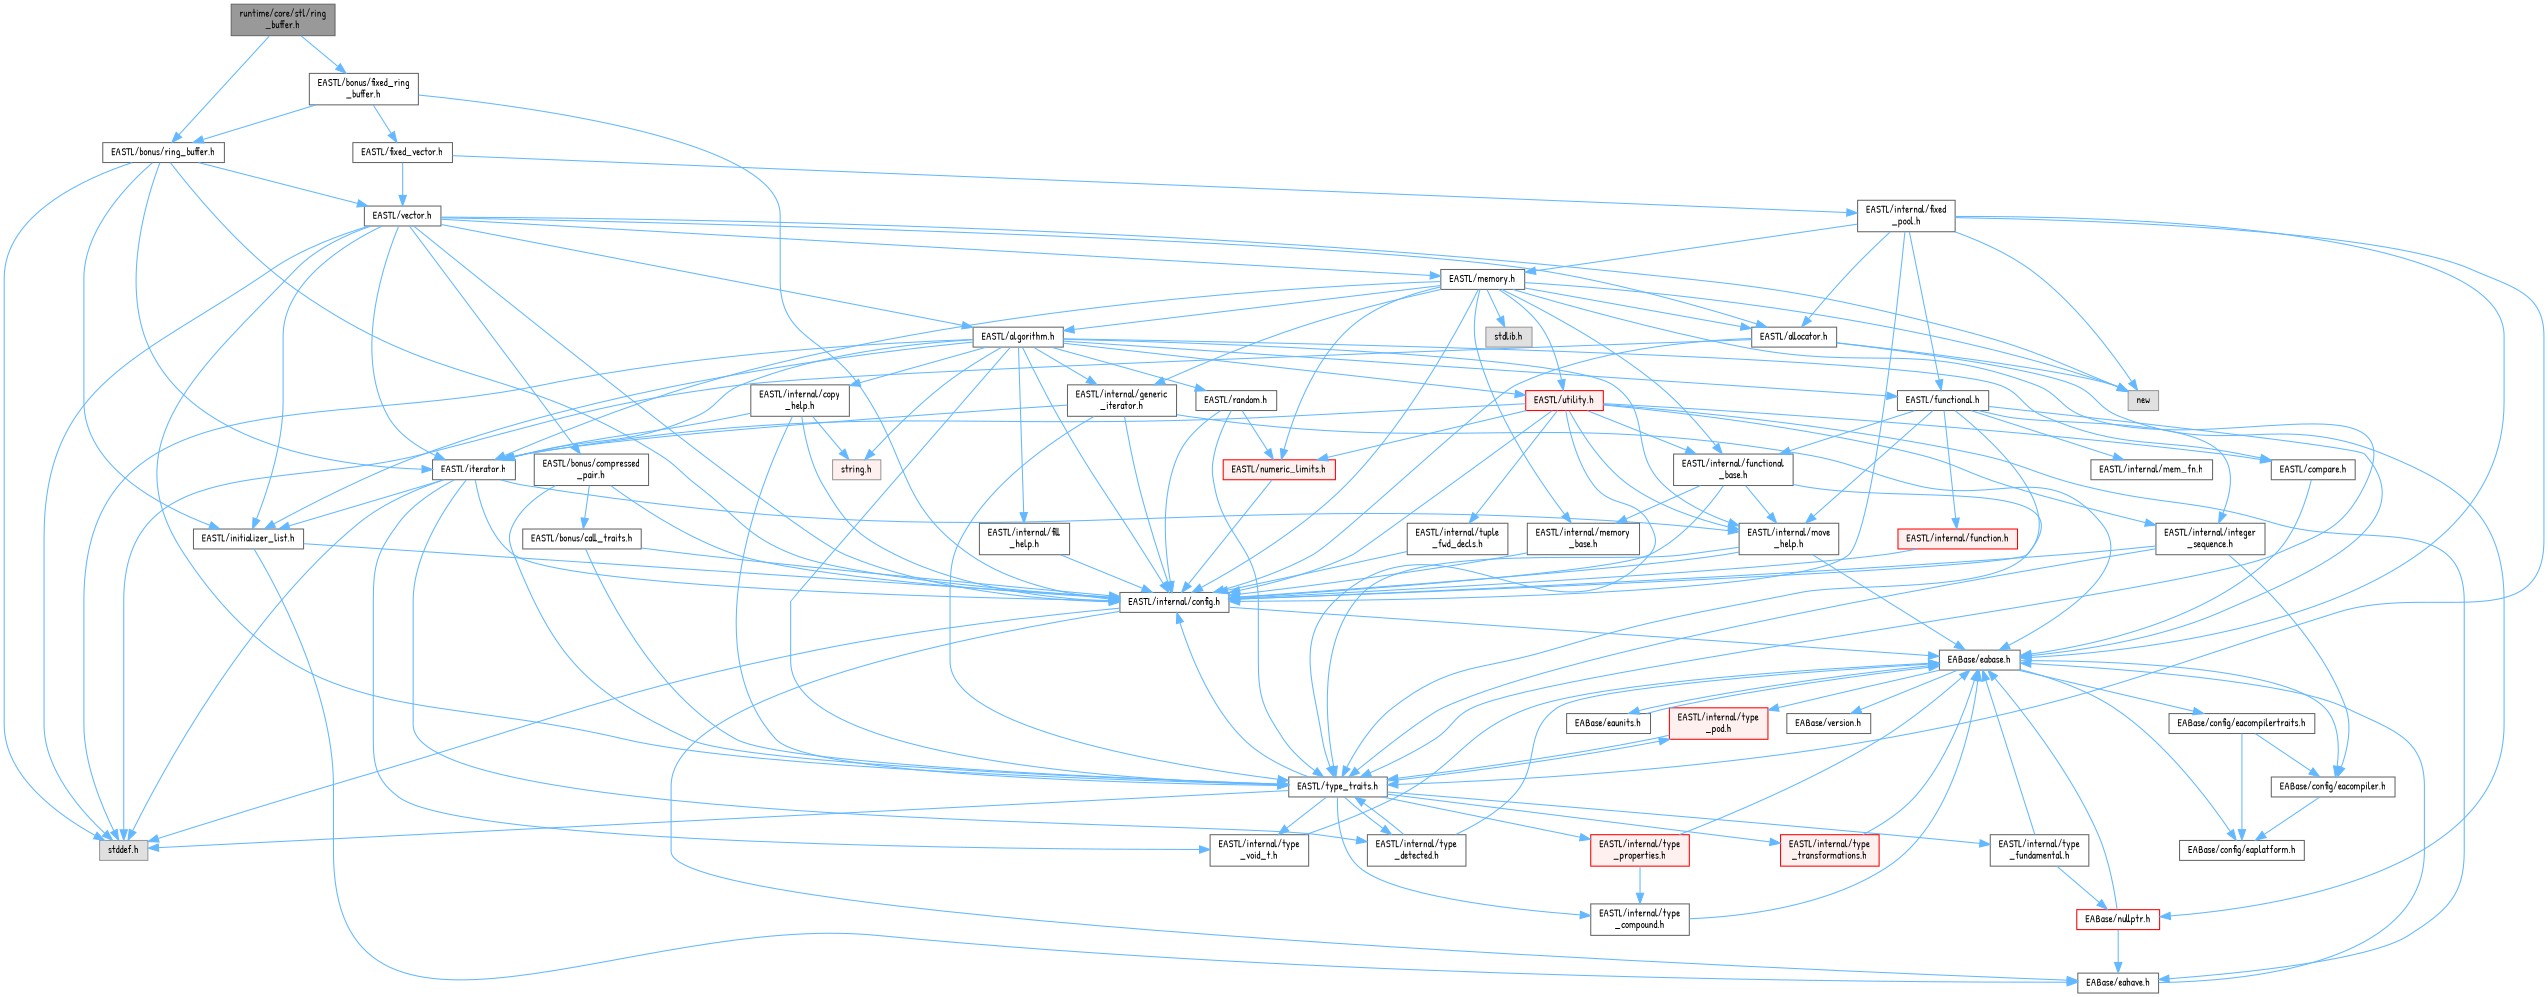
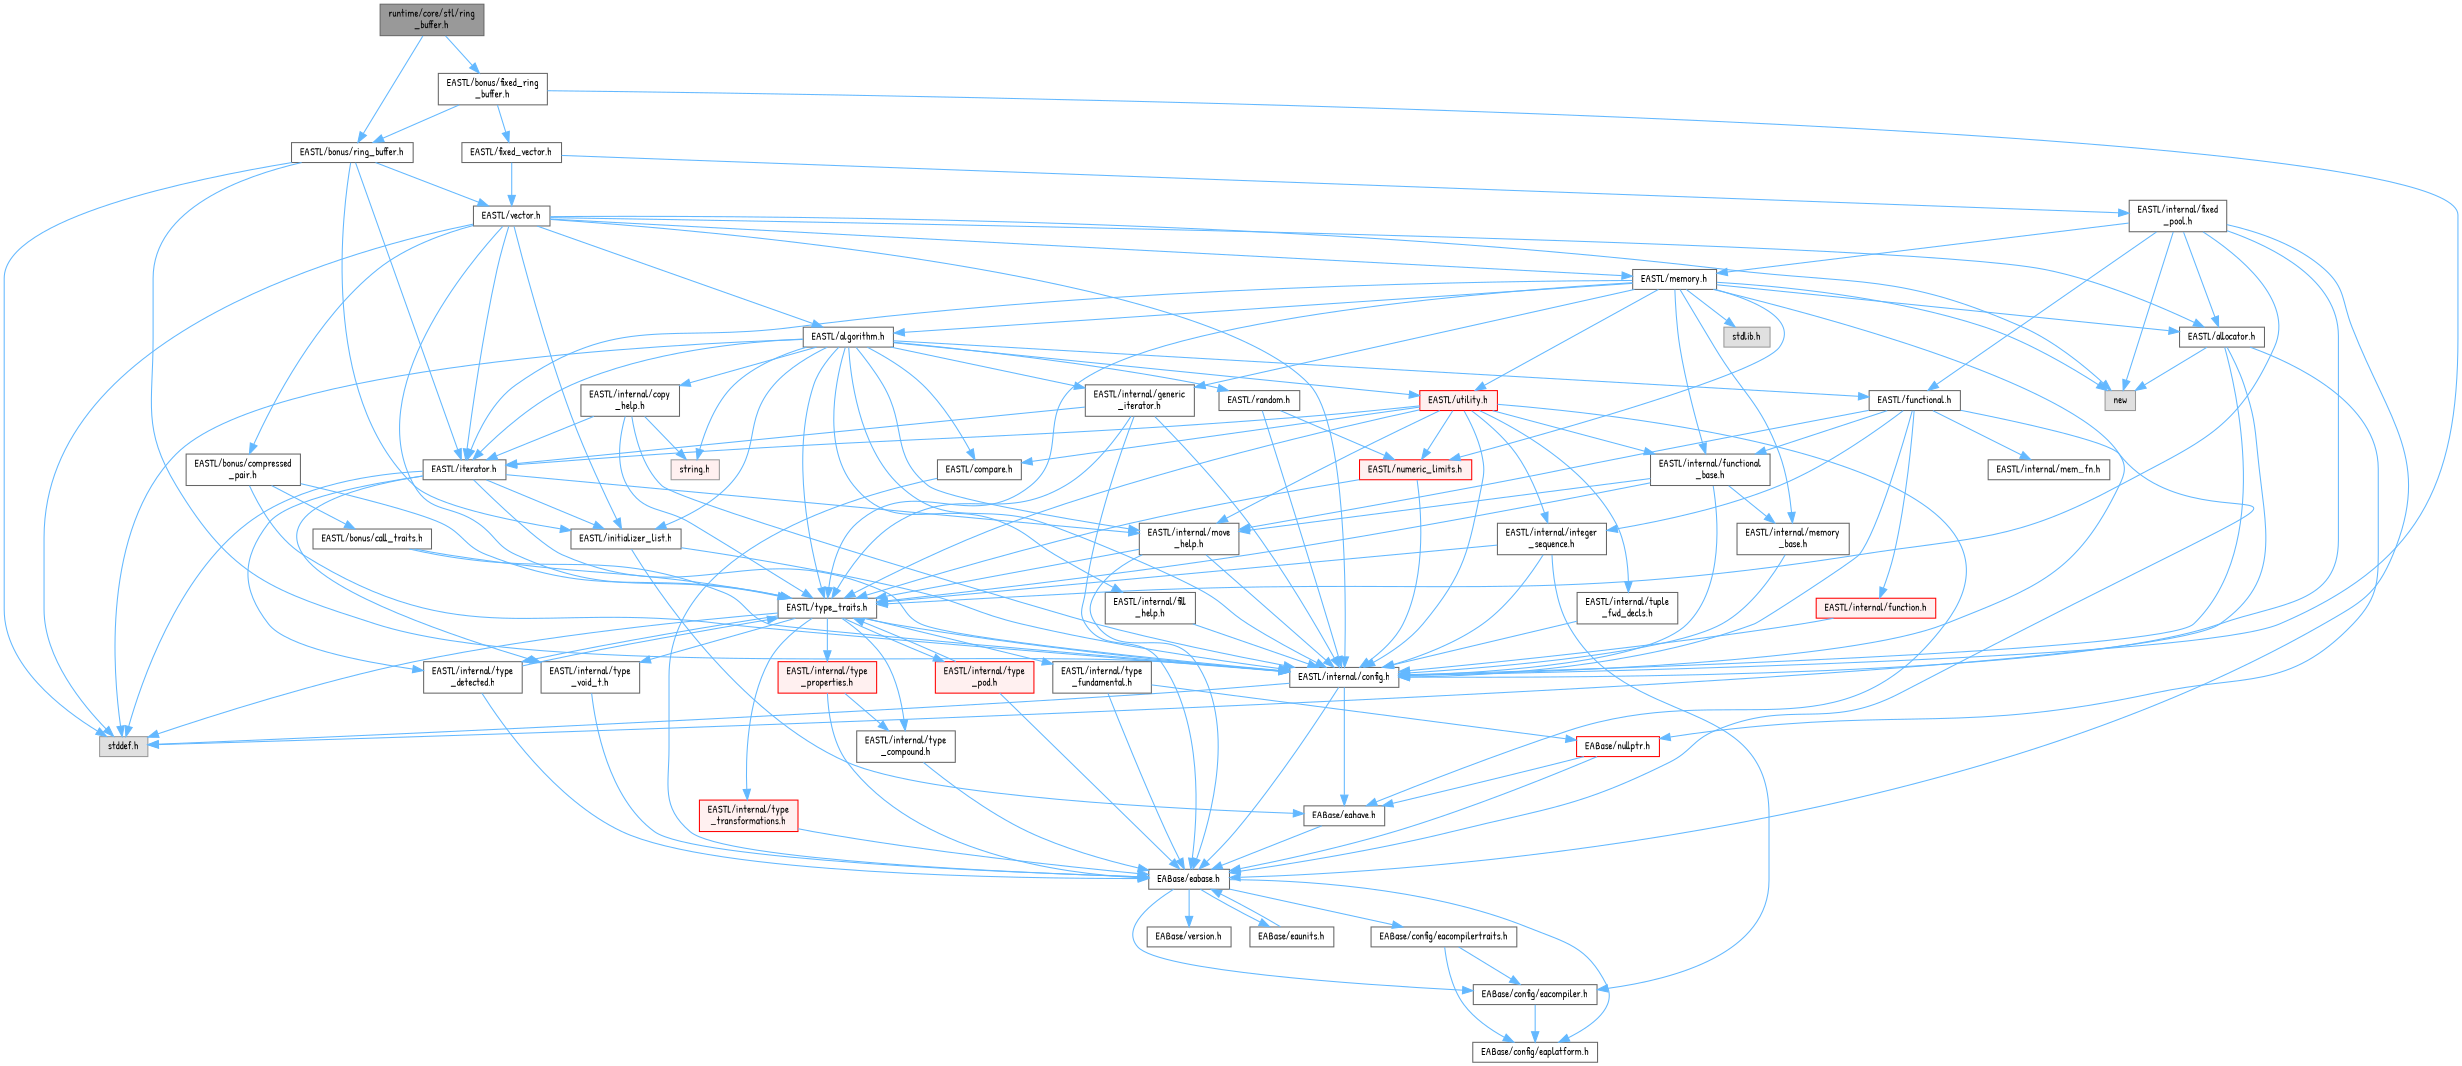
edge "EASTL/random.h" -> "EASTL/type_traits.h": now "EASTL/numeric_limits.h" -> "EASTL/type_traits.h"
edge "EABase/eabase.h" -> "EASTL/internal/type _pod.h": reversed
